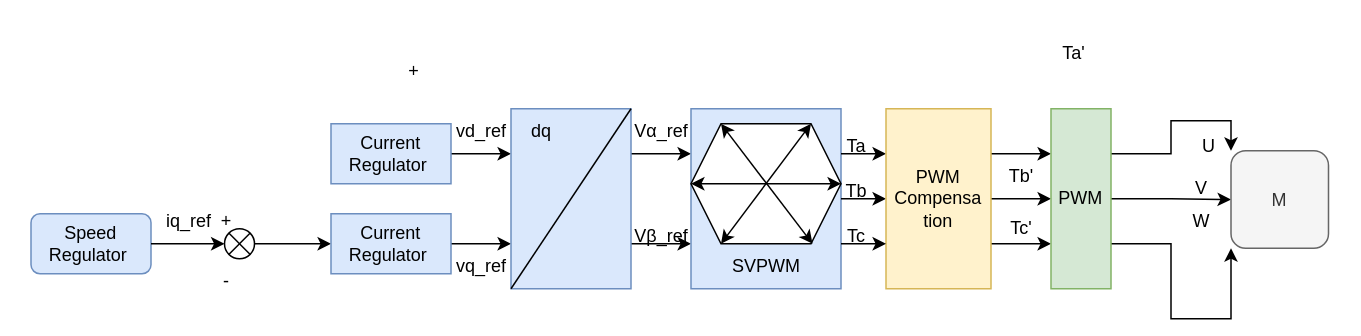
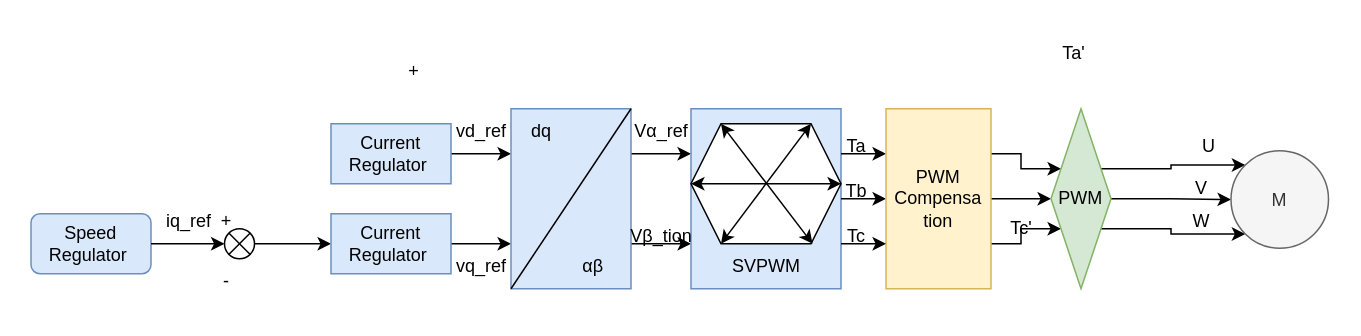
node "Tb'": removed
node "PWM": shape rectangle -> diamond
node "M": shape rounded rectangle -> ellipse
node "Vβ_ref": label "Vβ_ref" -> "Vβ_tion"
node "αβ": added
